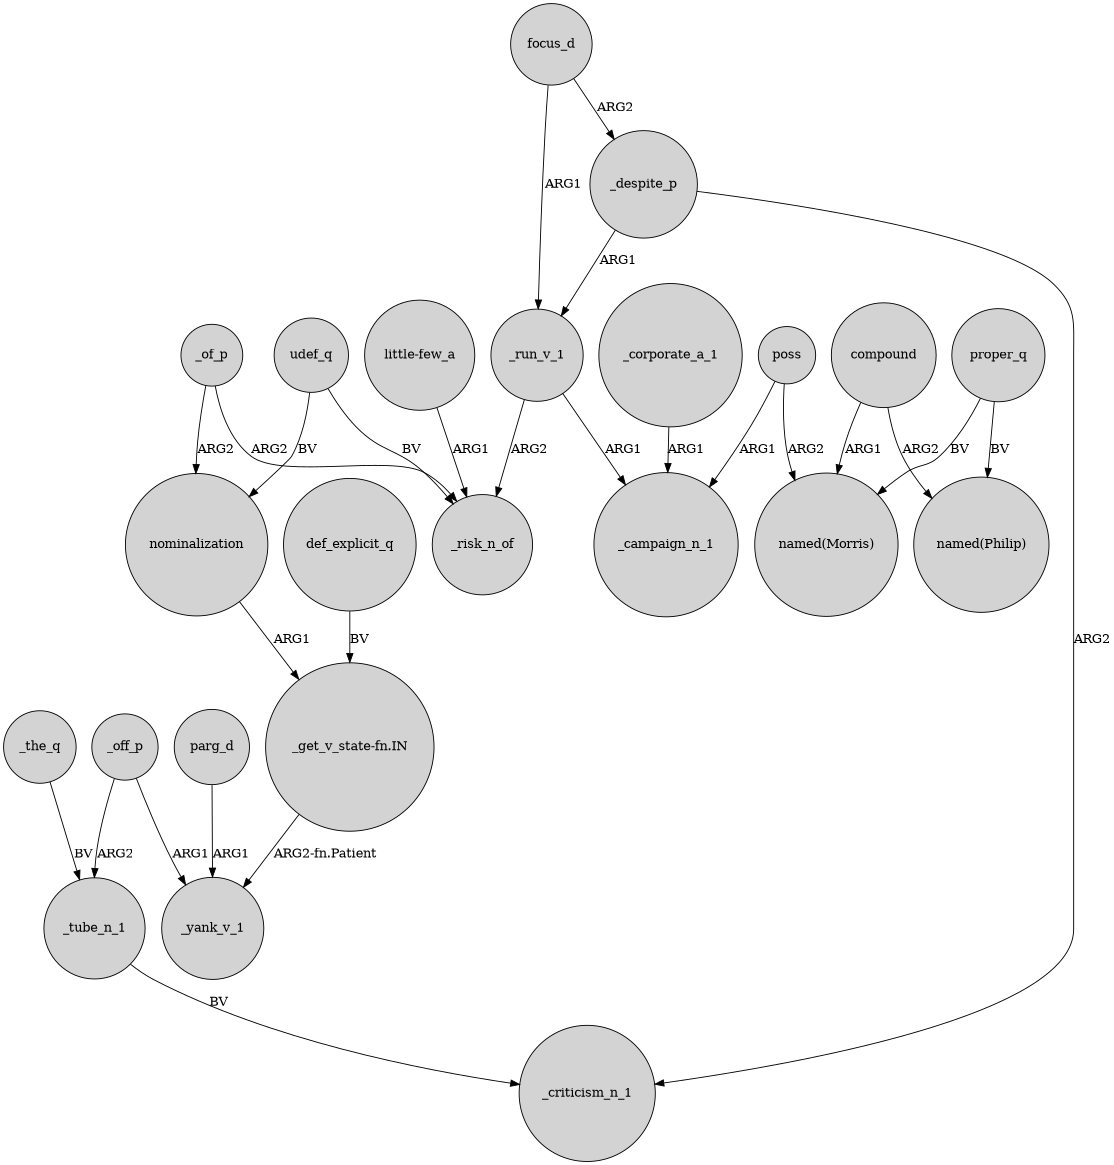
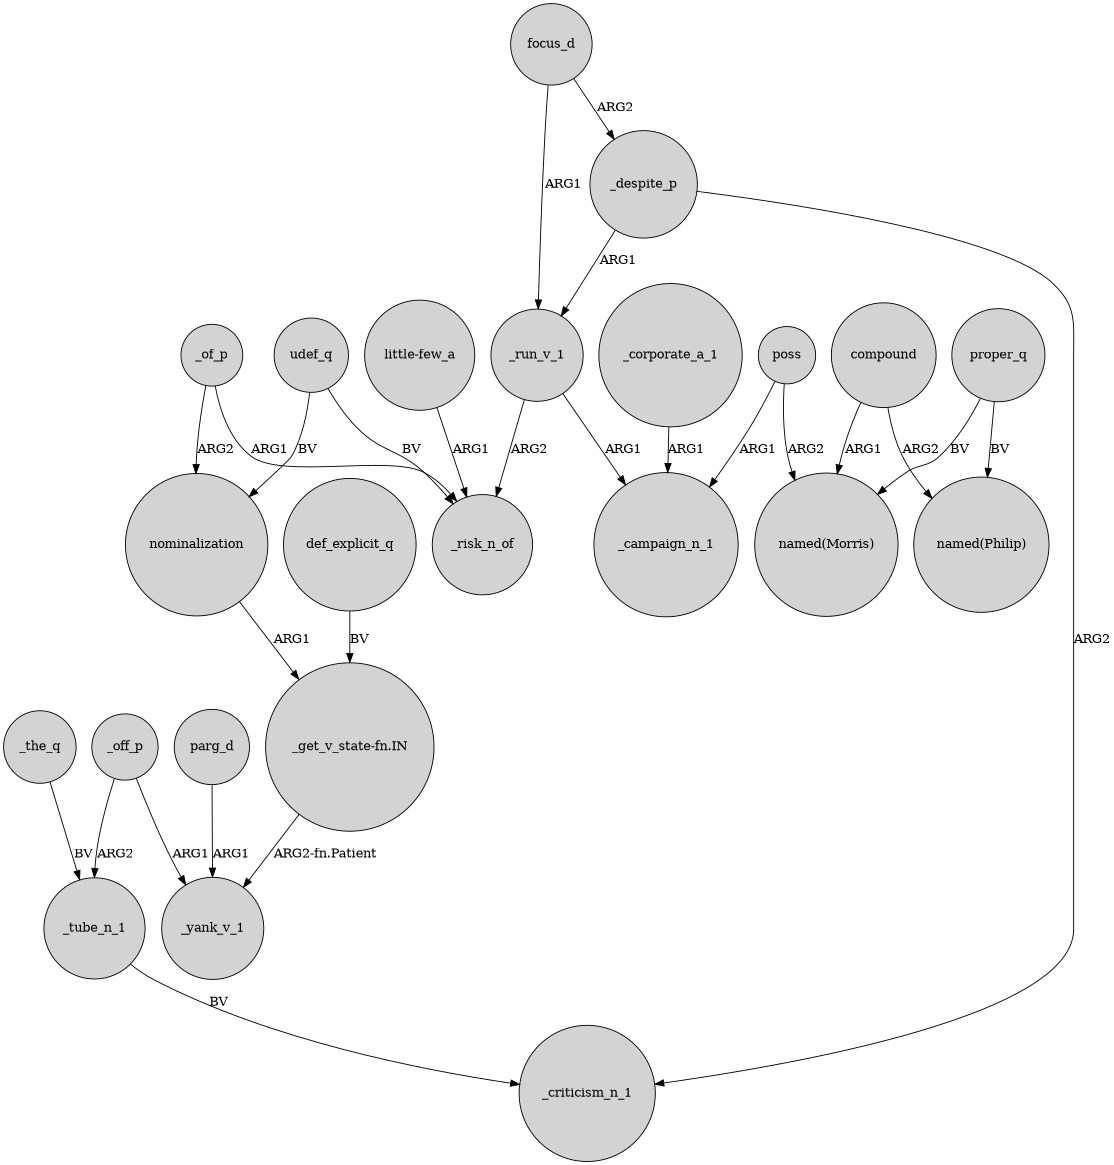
edge "_of_p" -> "_risk_n_of": label "ARG2" -> "ARG1"
